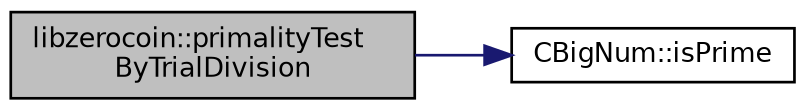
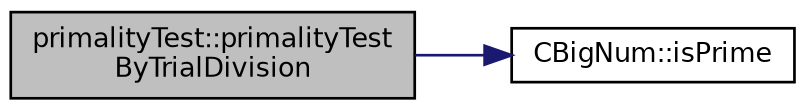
node "libzerocoin::primalityTest ByTrialDivision": label "libzerocoin::primalityTest ByTrialDivision" -> "primalityTest::primalityTest ByTrialDivision"
